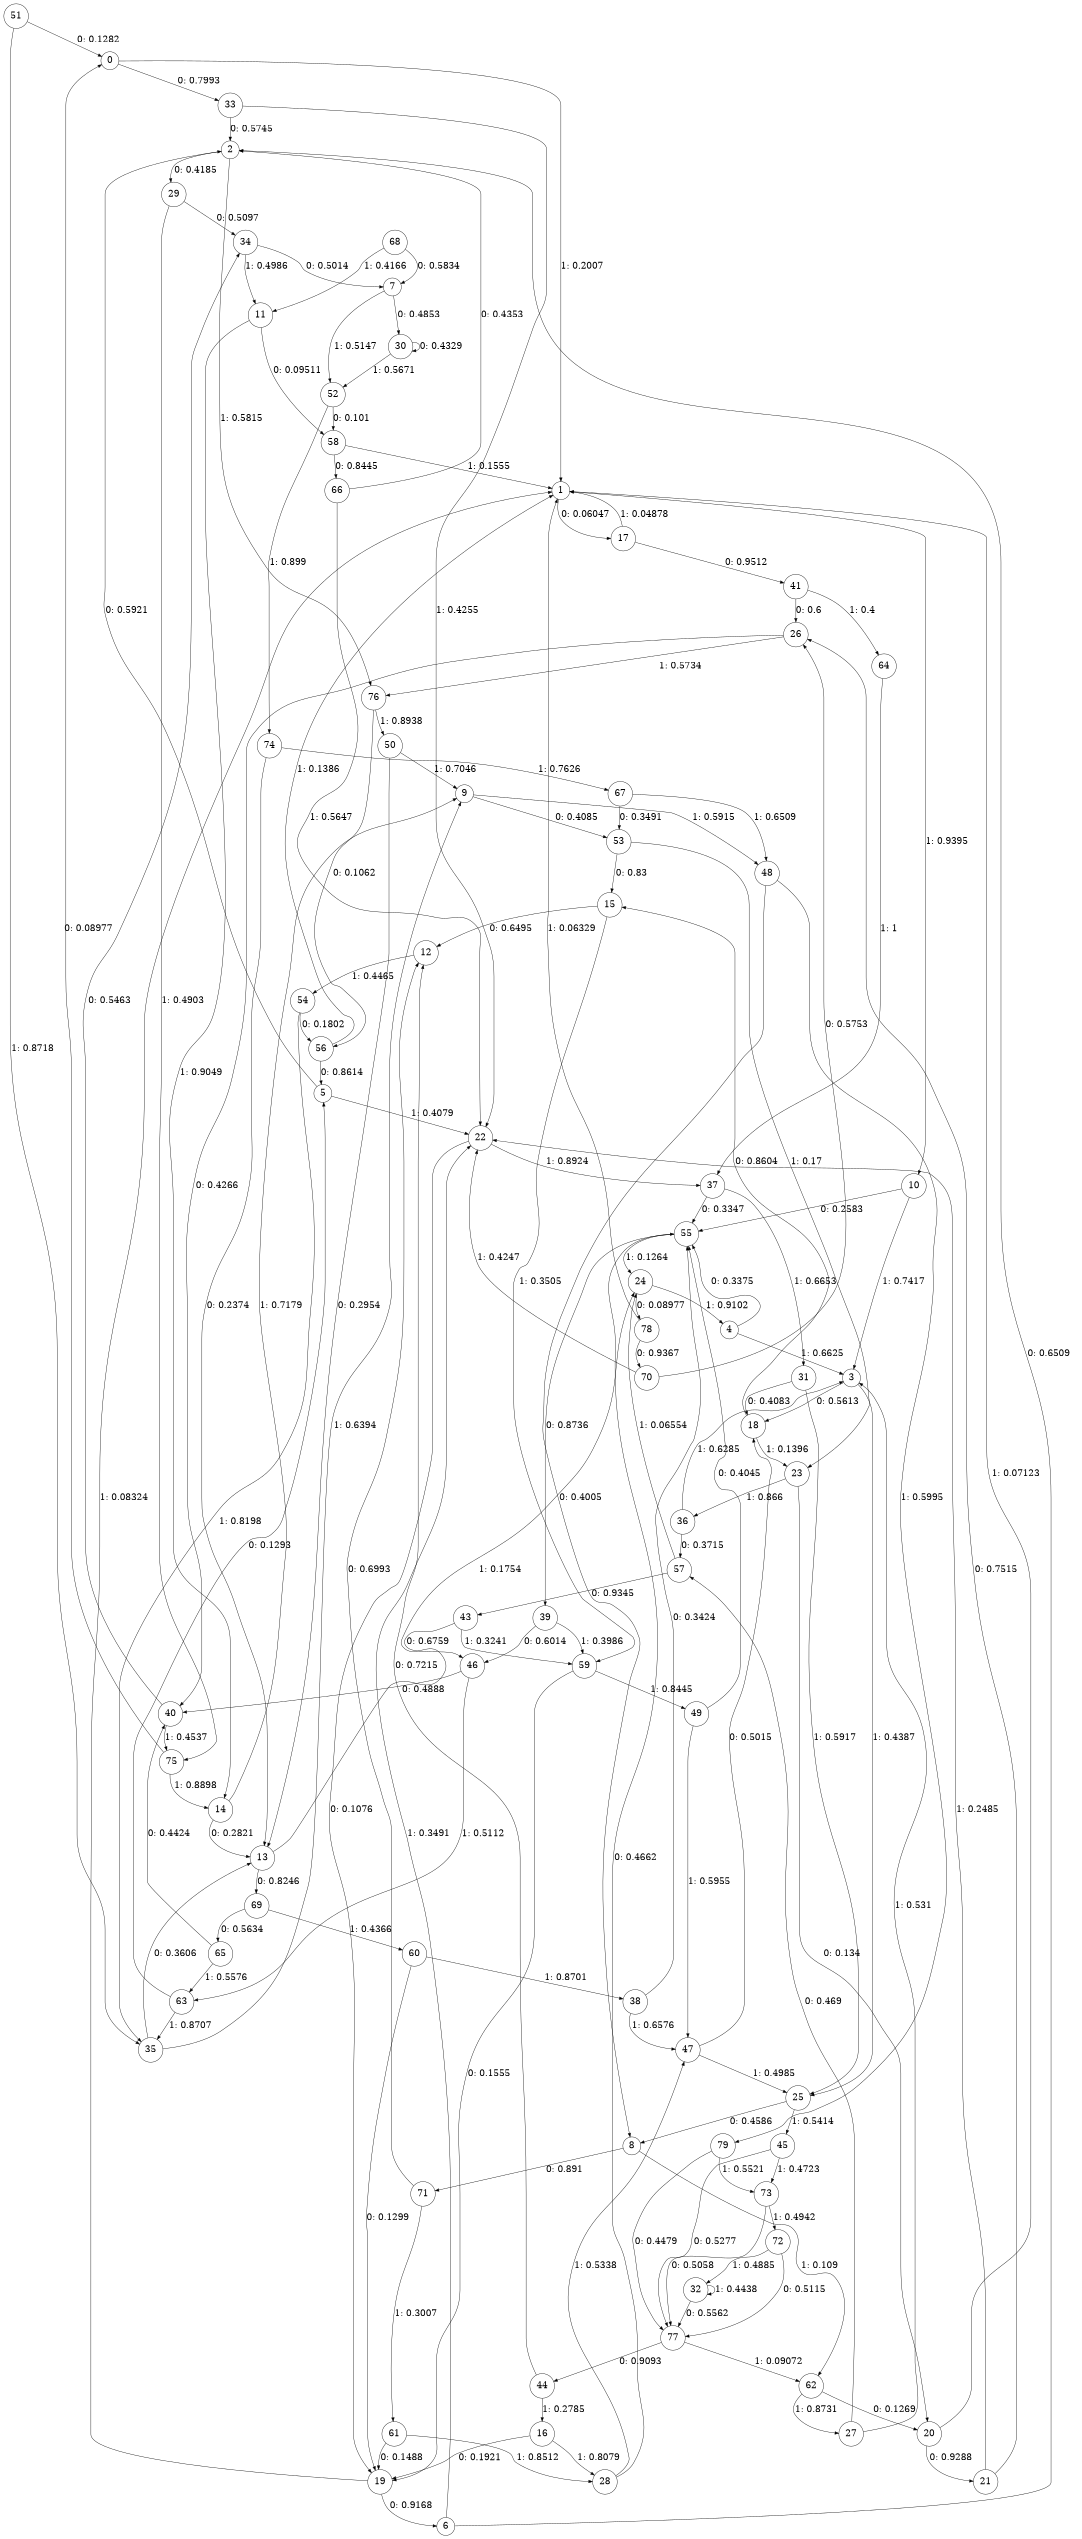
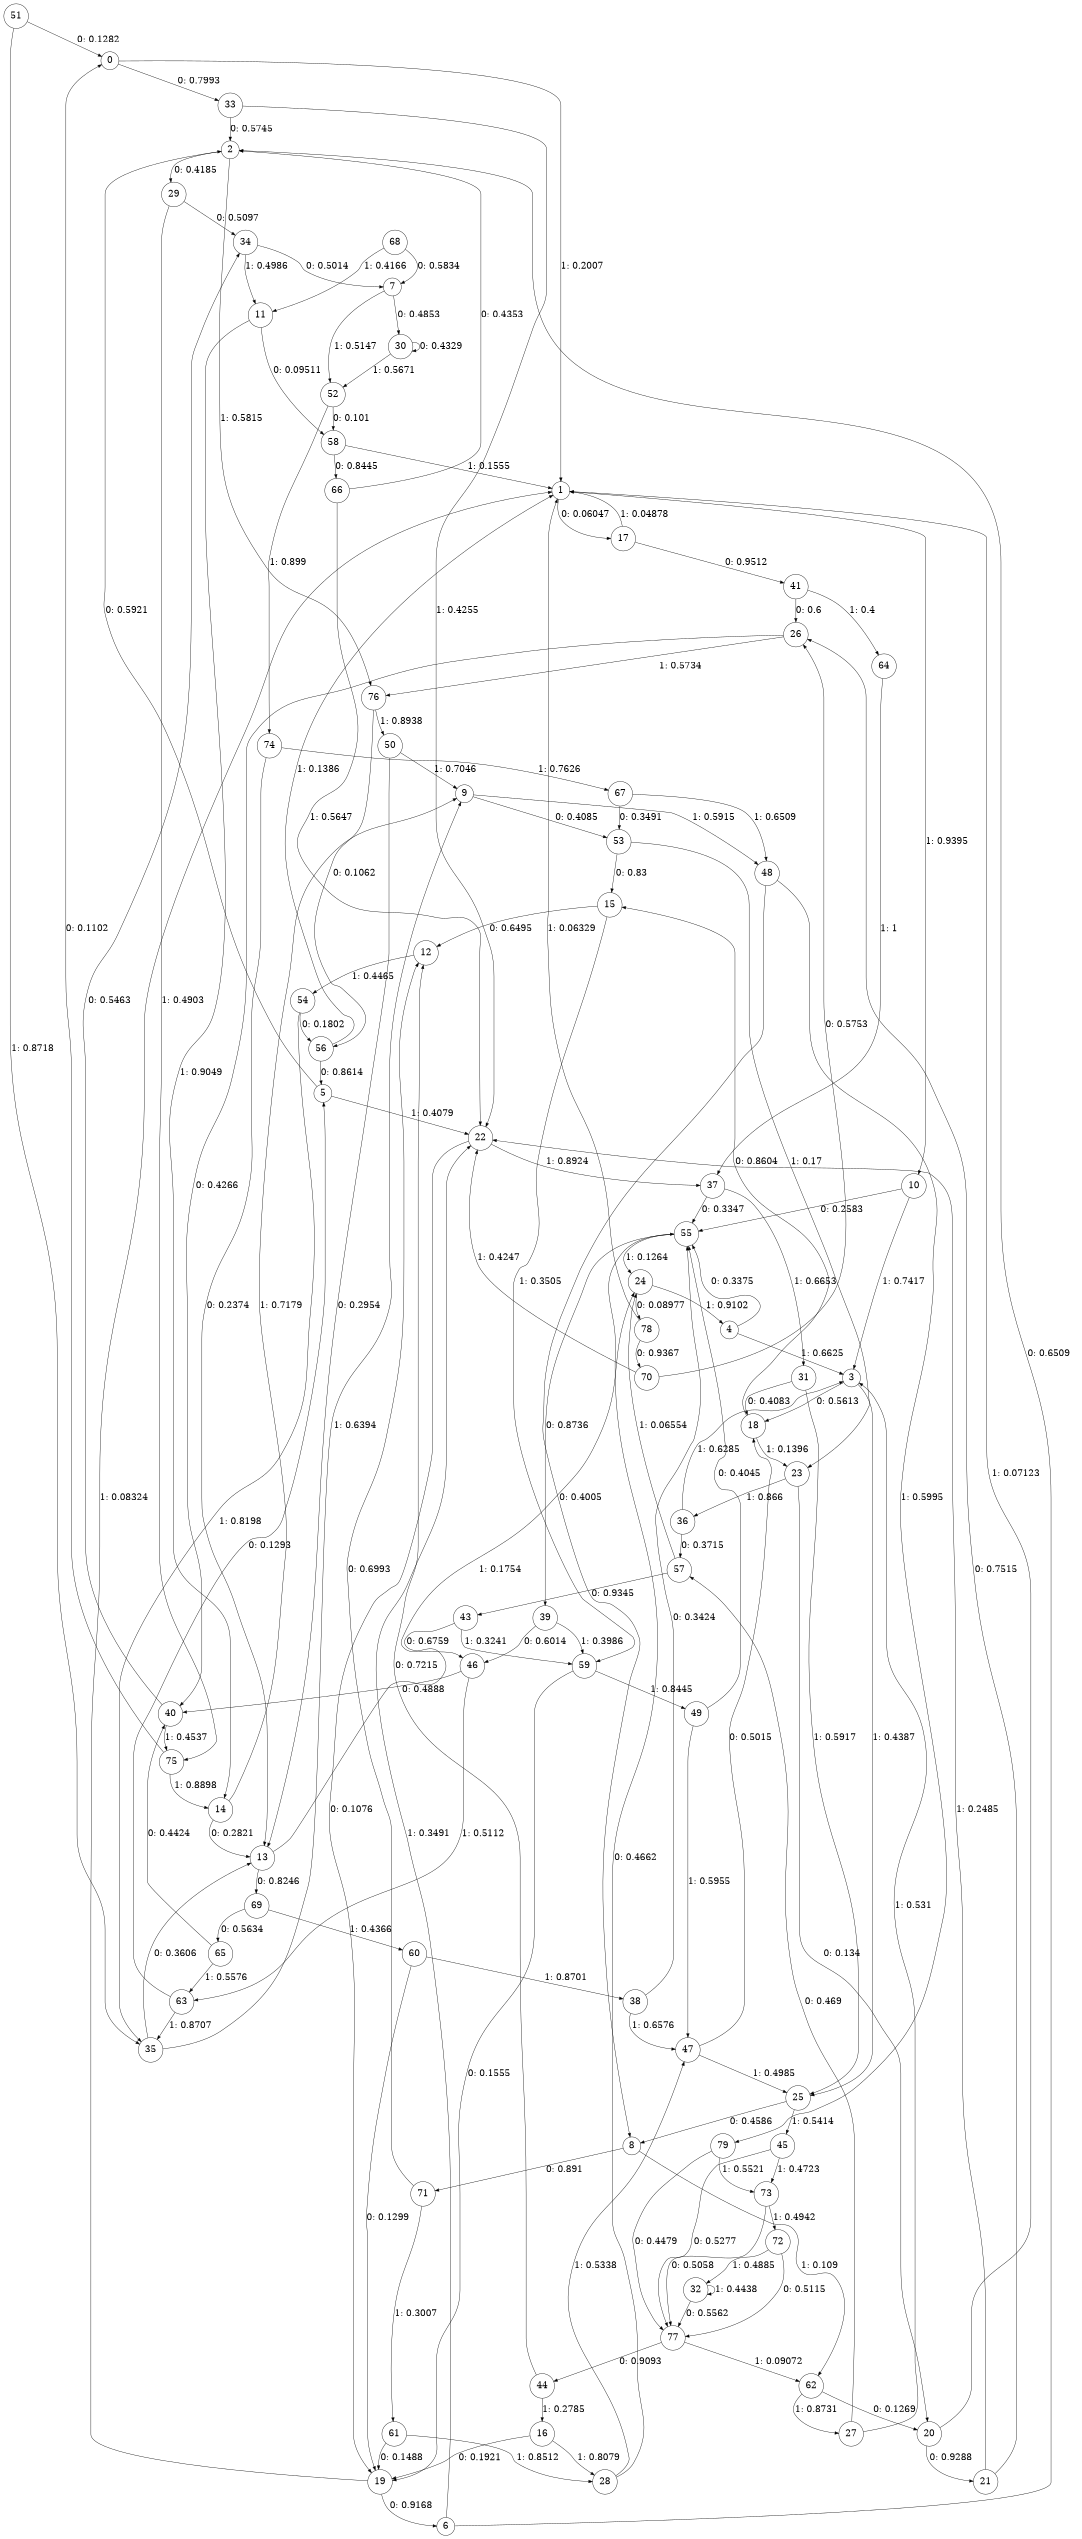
edge "75" -> "0": label "0: 0.08977  " -> "0: 0.1102   "
